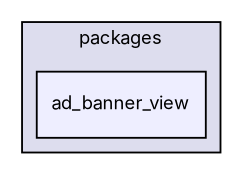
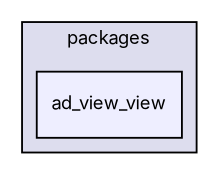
node "ad_banner_view": label "ad_banner_view" -> "ad_view_view"
